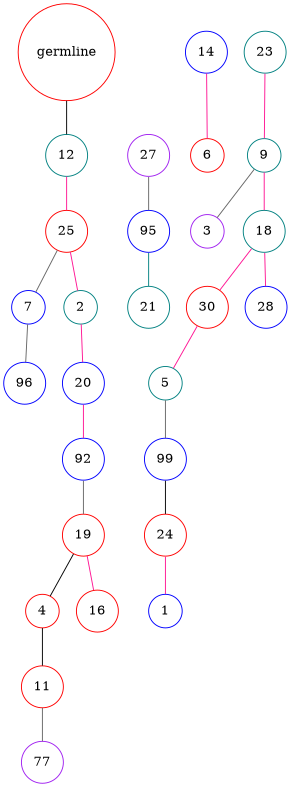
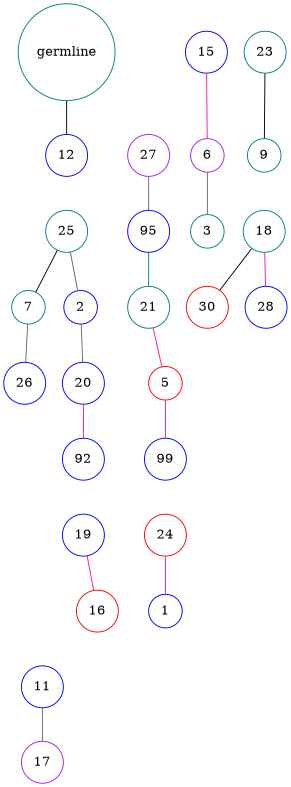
node "germline": color red -> teal
node "14": label "14" -> "15"
edge "23" -- "9": color deeppink -> black
node "12": color teal -> blue
node "6": color red -> purple
edge "9" -- "18": removed
edge "12" -- "25": removed
edge "9" -- "3": now "6" -- "3"
node "25": color red -> teal
node "3": color purple -> teal
edge "18" -- "30": color deeppink -> black
edge "25" -- "7": color gray40 -> black
edge "25" -- "2": color deeppink -> gray40
node "7": color blue -> teal
node "2": color teal -> blue
edge "2" -- "20": color deeppink -> gray40
edge "30" -- "5": now "21" -- "5"
node "96": label "96" -> "26"
node "5": color teal -> red
edge "5" -- "99": color gray40 -> deeppink
edge "92" -- "19": removed
edge "99" -- "24": removed
node "19": color red -> blue
node "4": removed
node "11": color red -> blue
node "77": label "77" -> "17"
